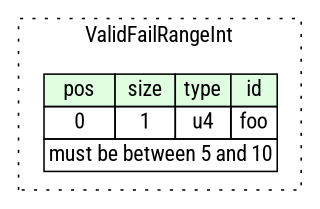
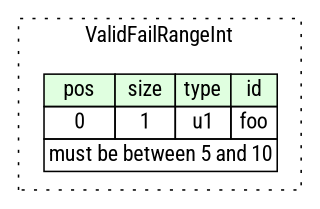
node "pos": text "u4" -> "u1"
